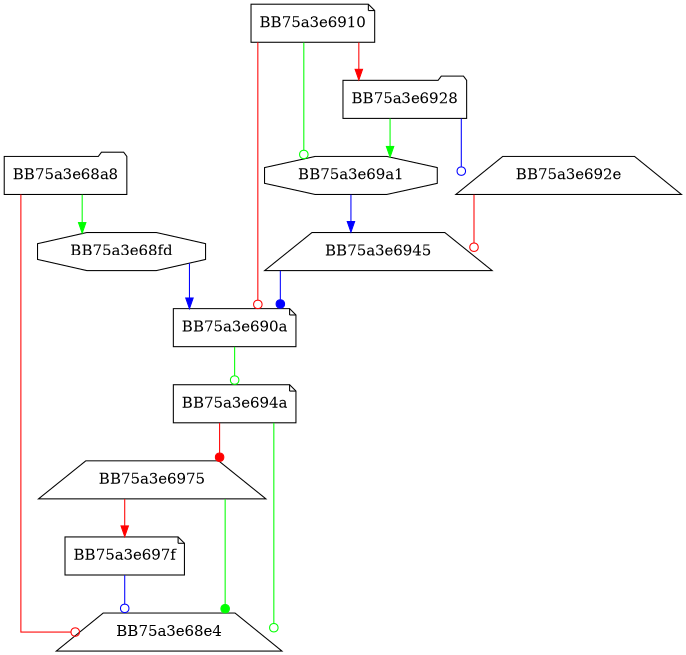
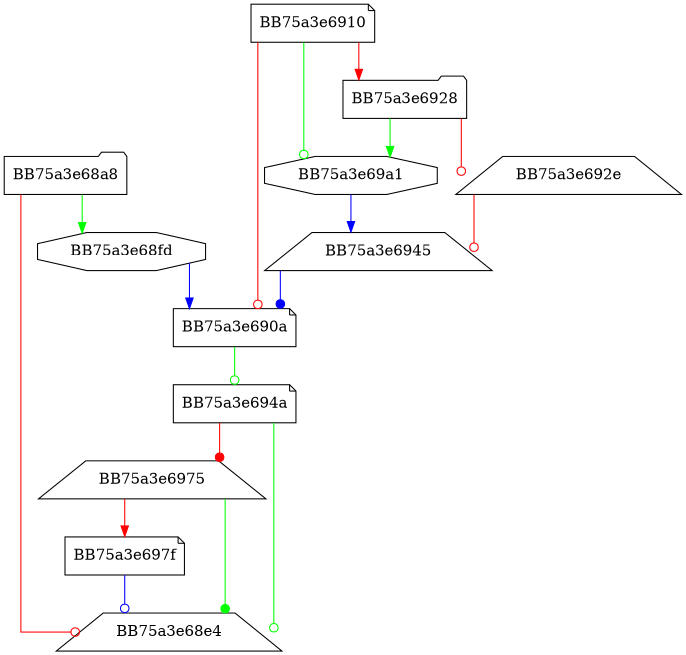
edge "BB75a3e6928" -> "BB75a3e692e": color blue -> red
